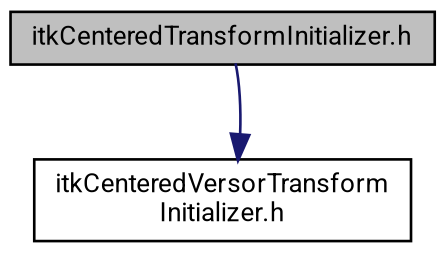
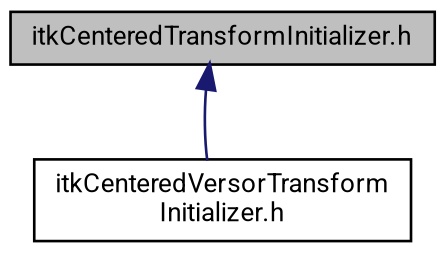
edge "itkCenteredTransformInitializer.h" -> "itkCenteredVersorTransform Initializer.h": reversed
